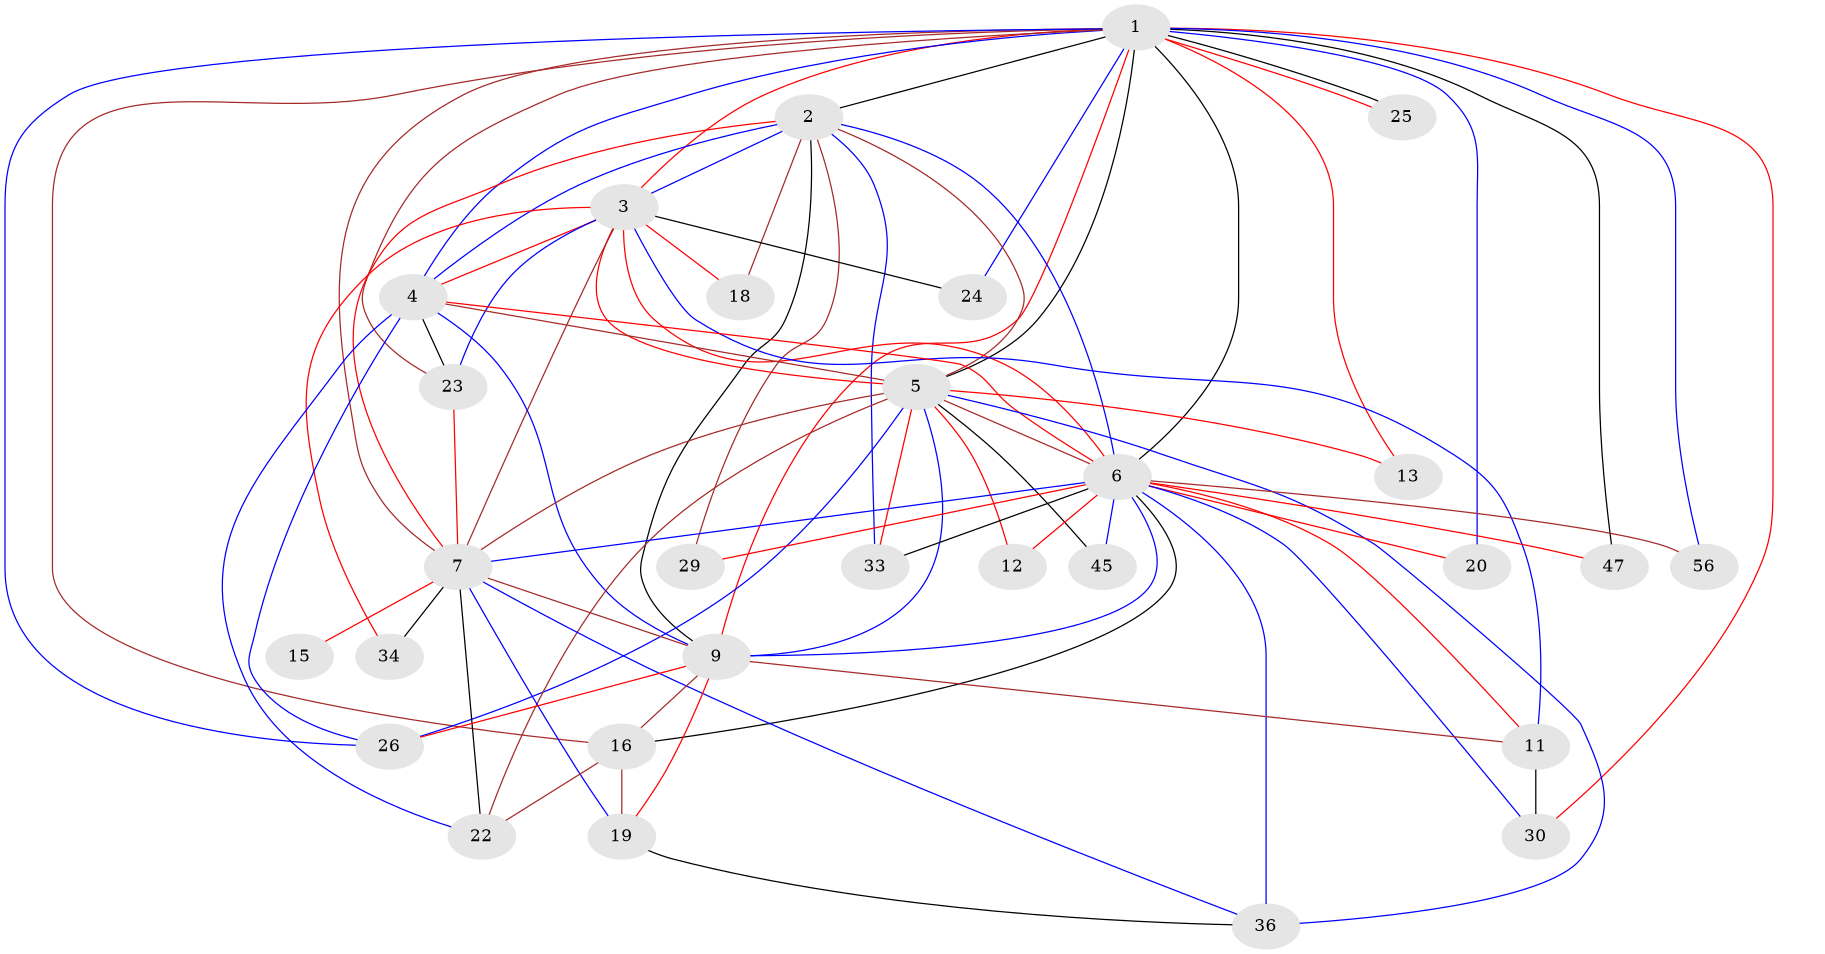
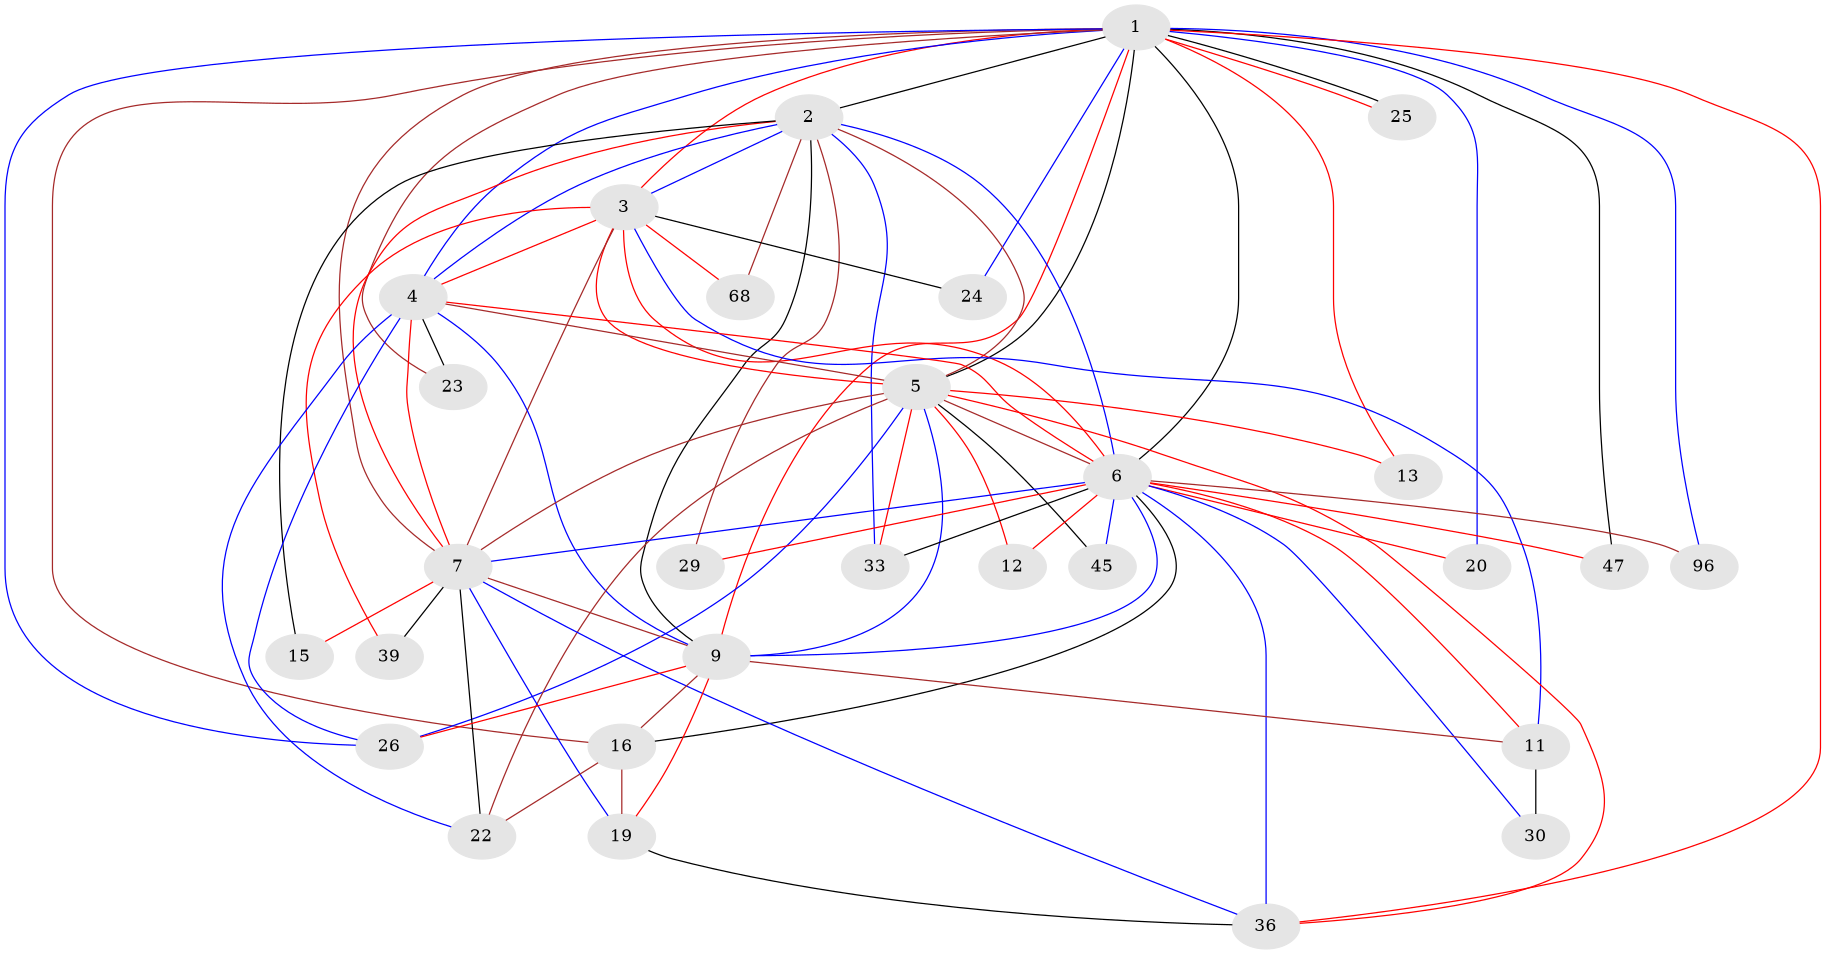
edge "2" -- "15": added
edge "1" -- "30": now "1" -- "36"
edge "3" -- "23": removed
node "18": label "18" -> "68"
edge "23" -- "7": now "4" -- "7"
node "56": label "56" -> "96"
edge "5" -- "36": color blue -> red
node "34": label "34" -> "39"
